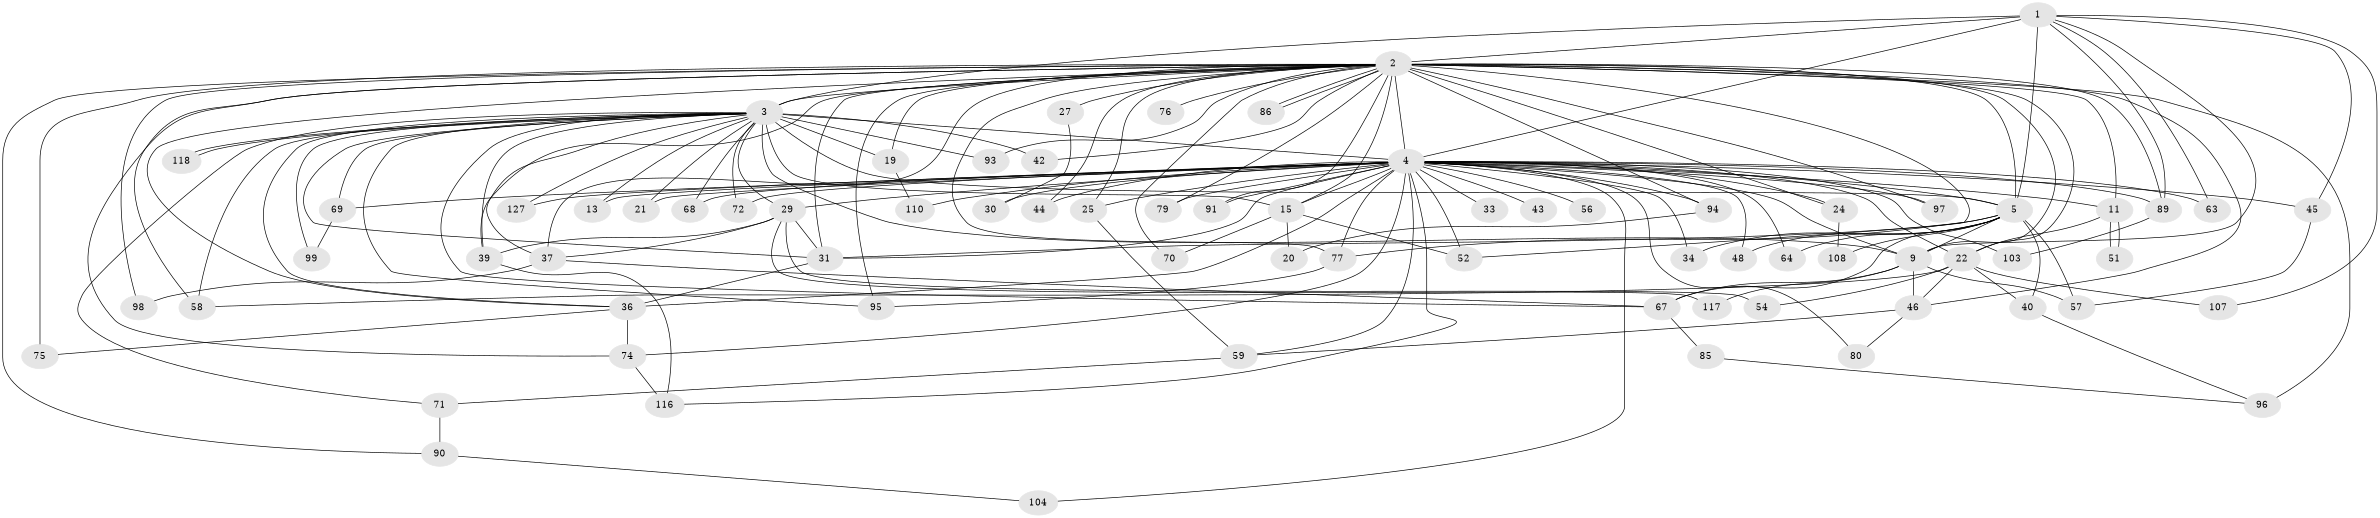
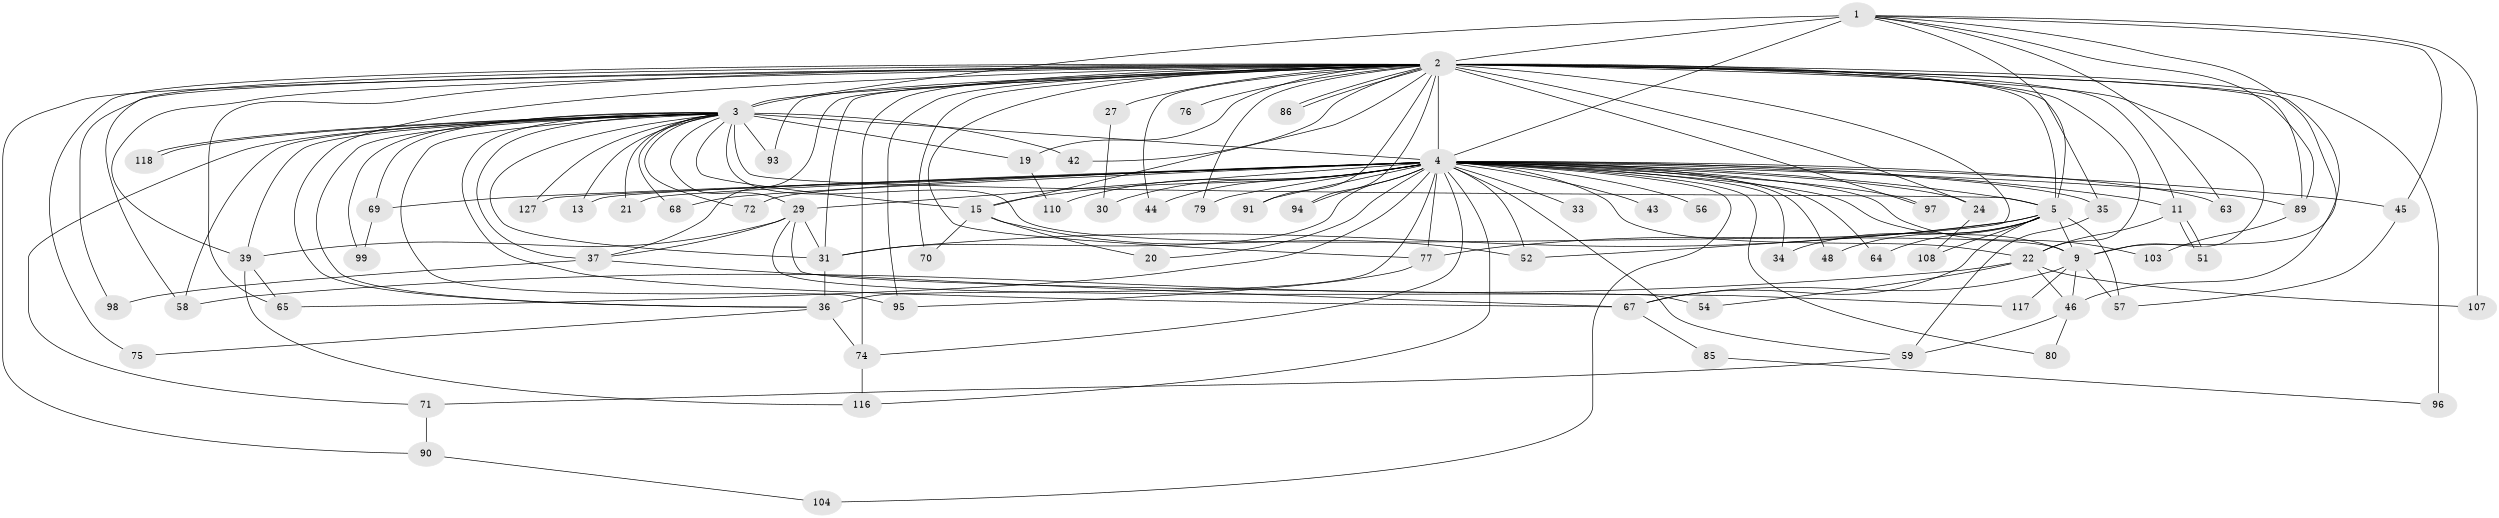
node "25": label "25" -> "35"
edge "94" -- "20": now "4" -- "20"
node "65": added
node "40": removed
